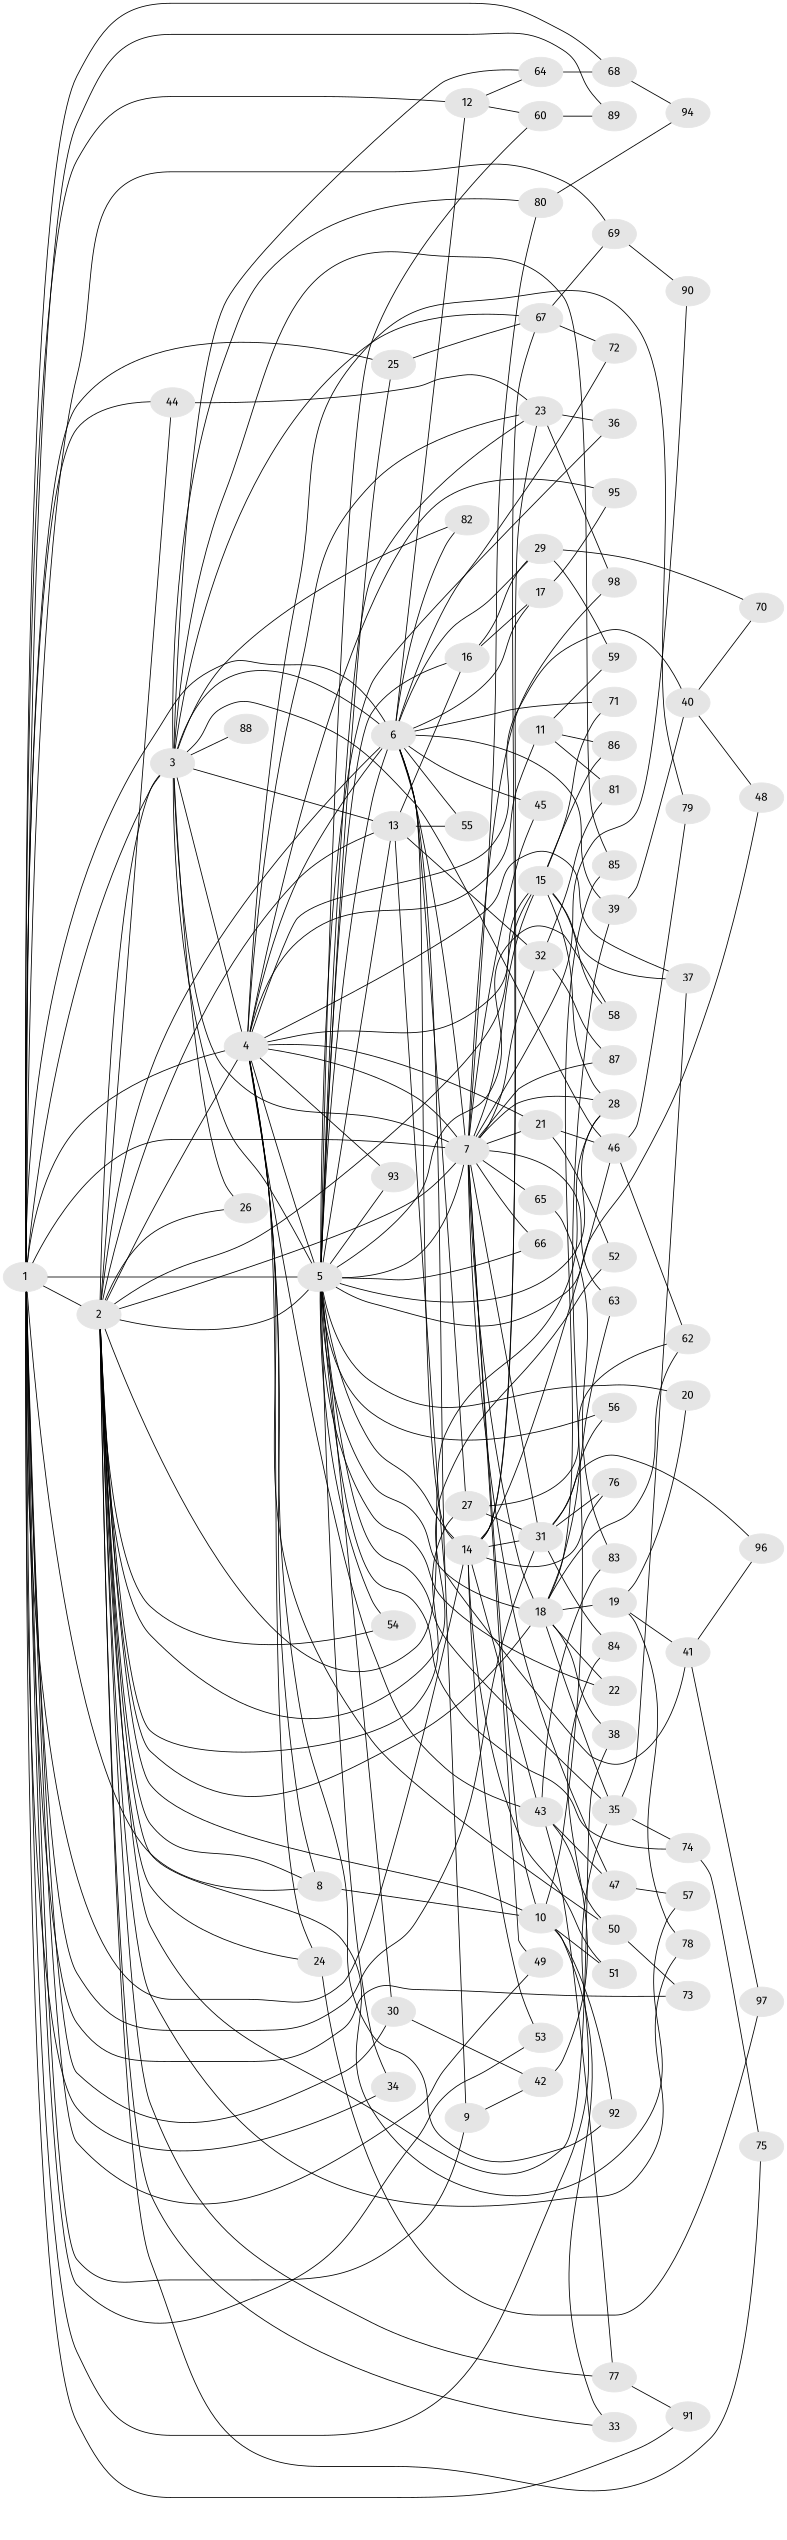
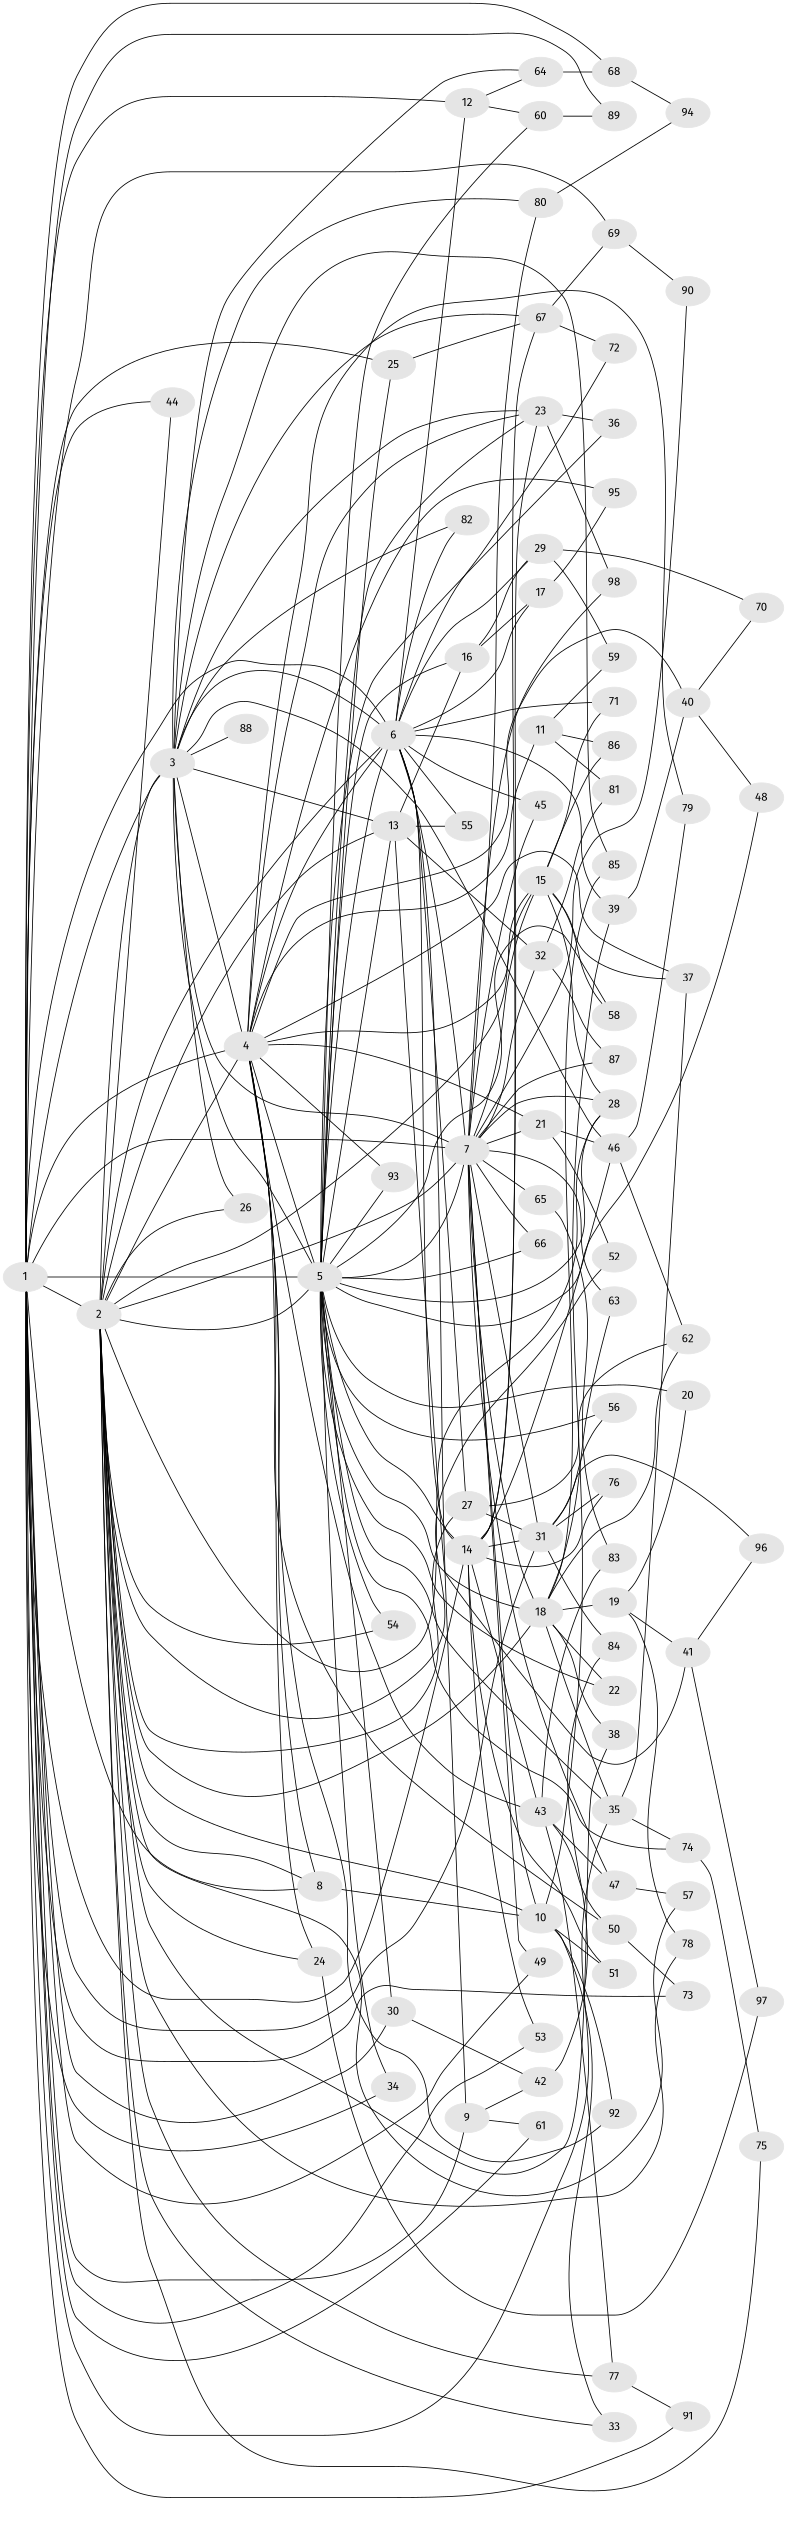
edge "44" -- "23": now "3" -- "23"
edge "4" -- "7": removed
node "61": added
